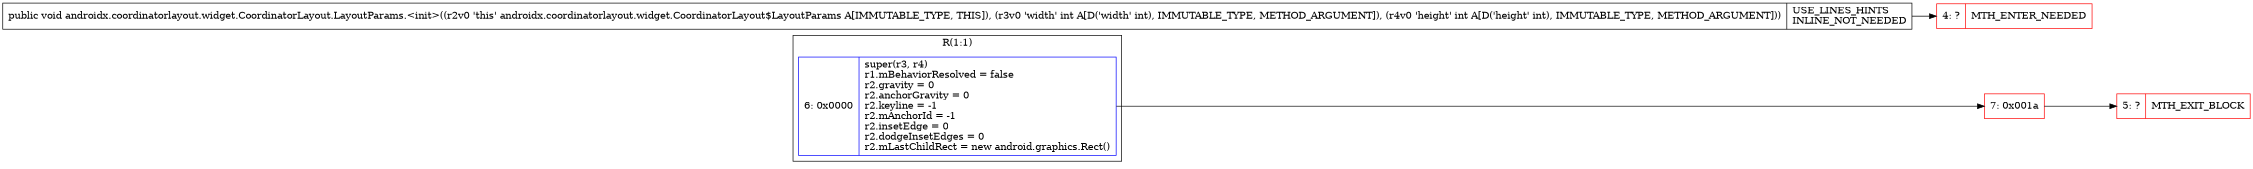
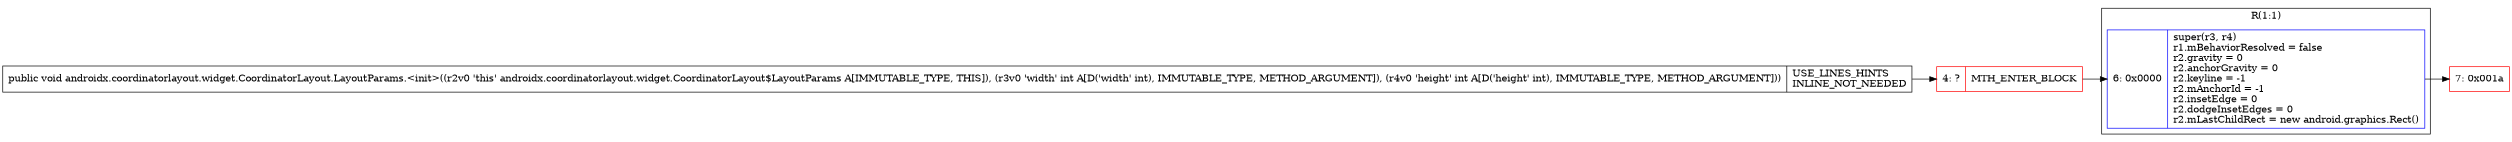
node "4: ?": text "MTH_ENTER_NEEDED" -> "MTH_ENTER_BLOCK"
edge "4: ?" -> "6: 0x0000": added
node "5: ?": removed
